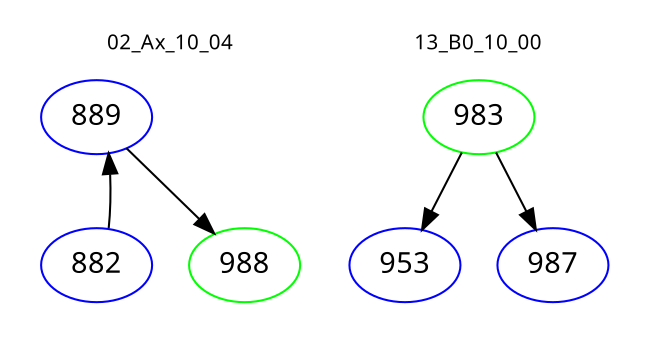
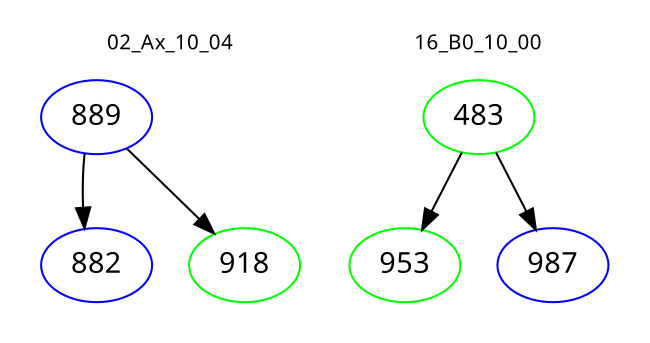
cluster "13_B0_10_00": label "13_B0_10_00" -> "16_B0_10_00"
node "983": label "983" -> "483"
edge "882" -> "889": reversed
node "988": label "988" -> "918"
node "953": color blue -> green
